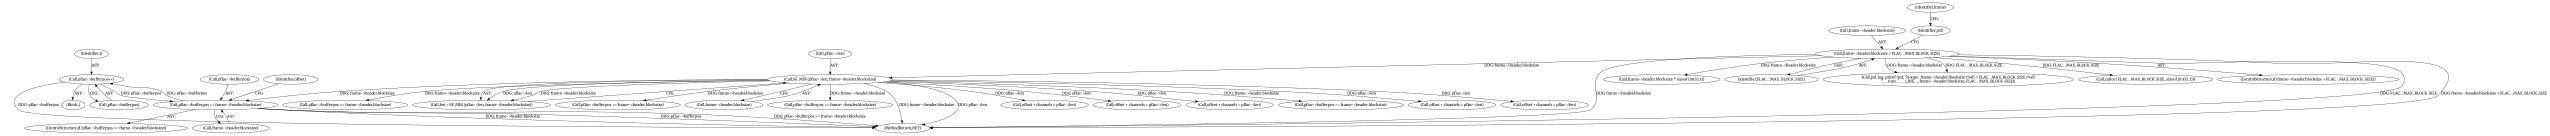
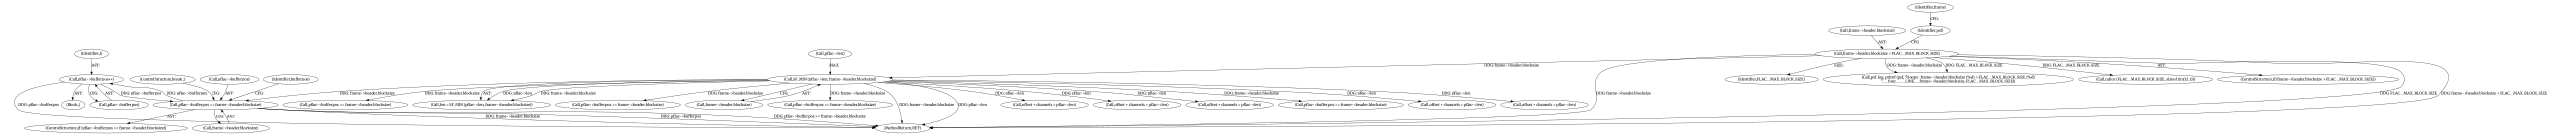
edge "(Call,pflac->len)" -> "(Call,SF_MIN (pflac->len, frame->header.blocksize))": label "AST: " -> "MAX: "
edge "(Identifier,FLAC__MAX_BLOCK_SIZE)" -> "(Call,frame->header.blocksize > FLAC__MAX_BLOCK_SIZE)": removed, label "AST:"
node "(ControlStructure,break ;)": added
node "(Identifier,offset)": label "(Identifier,offset)" -> "(Identifier,bufferpos)"
node "(Call,frame->header.blocksize * sizeof (int32_t))": removed
edge "(Call,len = SF_MIN (pflac->len, frame->header.blocksize))" -> "(Call,SF_MIN (pflac->len, frame->header.blocksize))": removed, label "CFG:"
